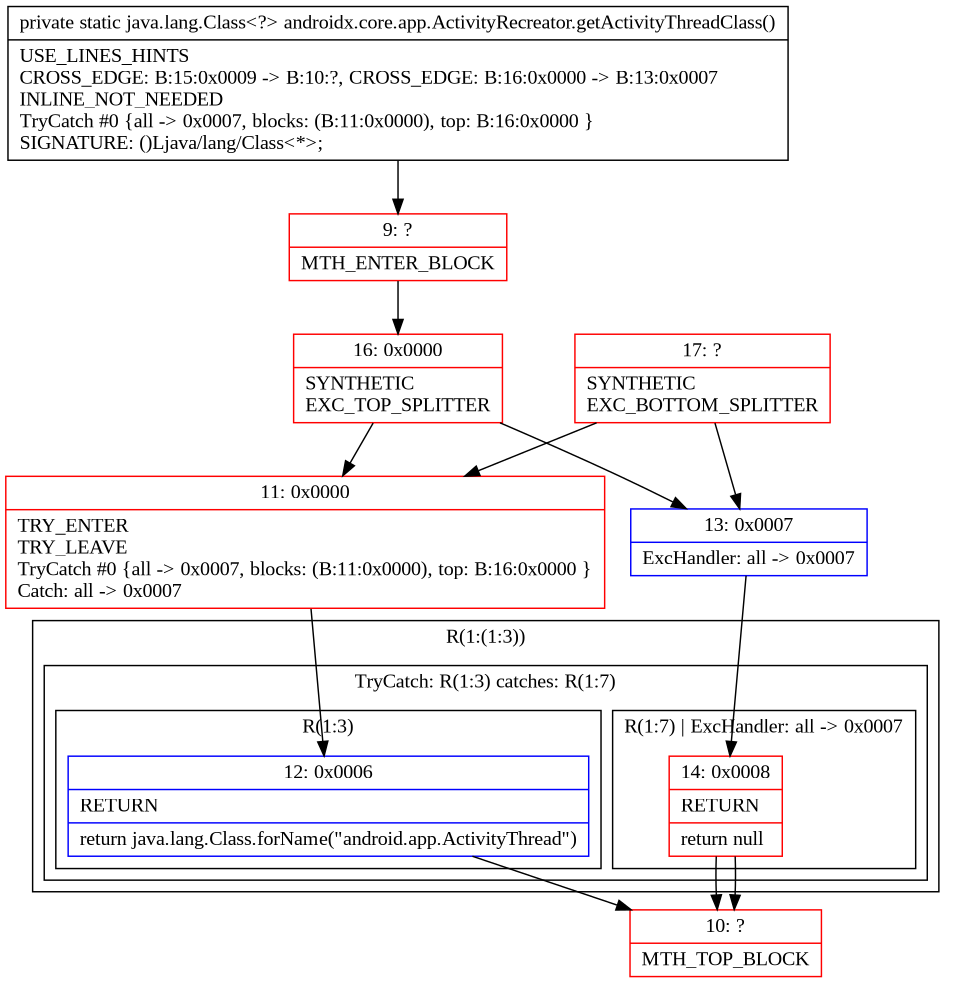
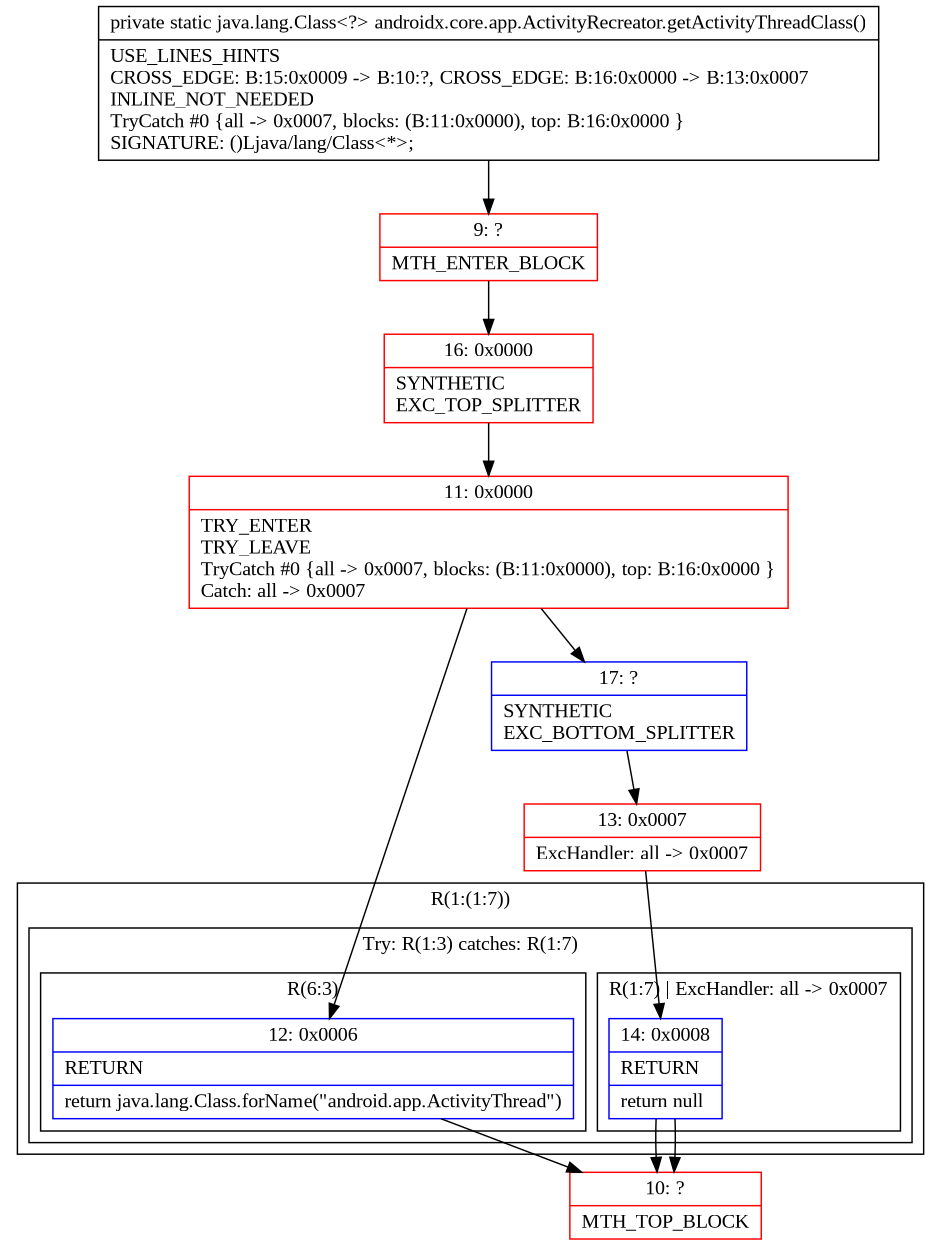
node "17: ?": color red -> blue
edge "17: ?" -> "11: 0x0000": reversed
edge "16: 0x0000" -> "13: 0x0007": removed
node "13: 0x0007": color blue -> red
cluster "R(1:(1:3))": label "R(1:(1:3))" -> "R(1:(1:7))"
cluster "TryCatch: R(1:3) catches: R(1:7)": label "TryCatch: R(1:3) catches: R(1:7)" -> "Try: R(1:3) catches: R(1:7)"
cluster "R(1:3)": label "R(1:3)" -> "R(6:3)"
node "14: 0x0008": color red -> blue
